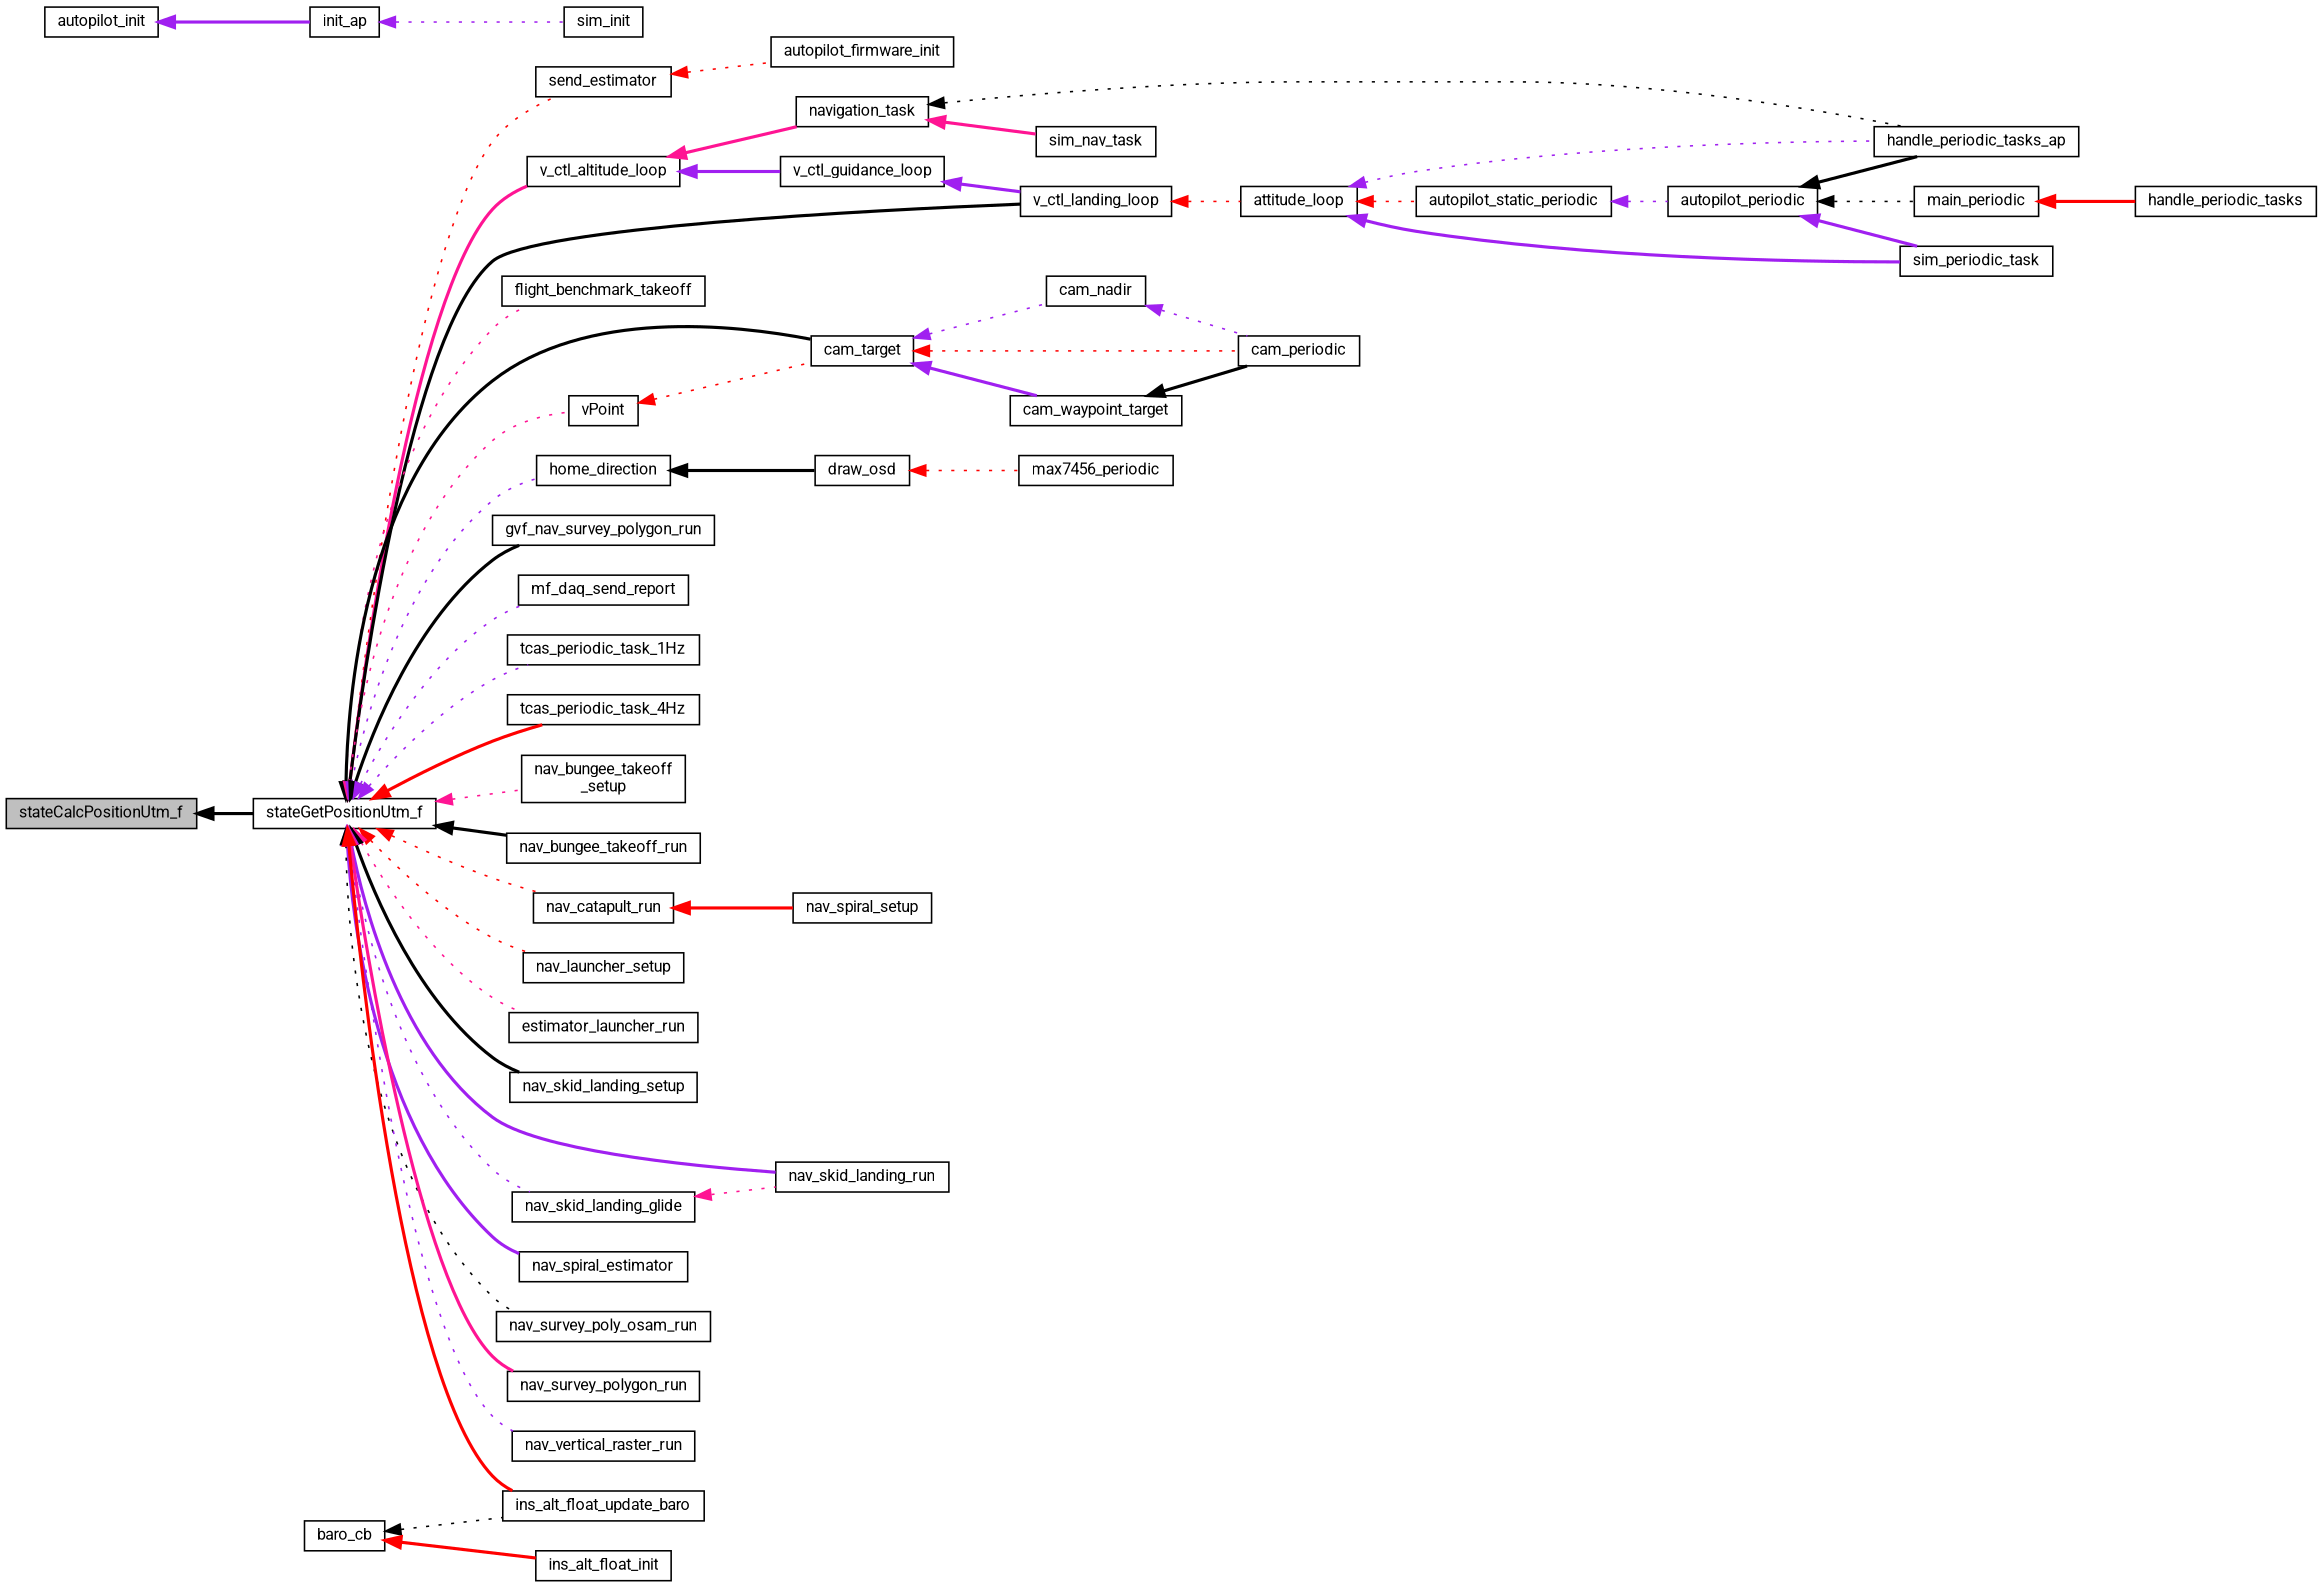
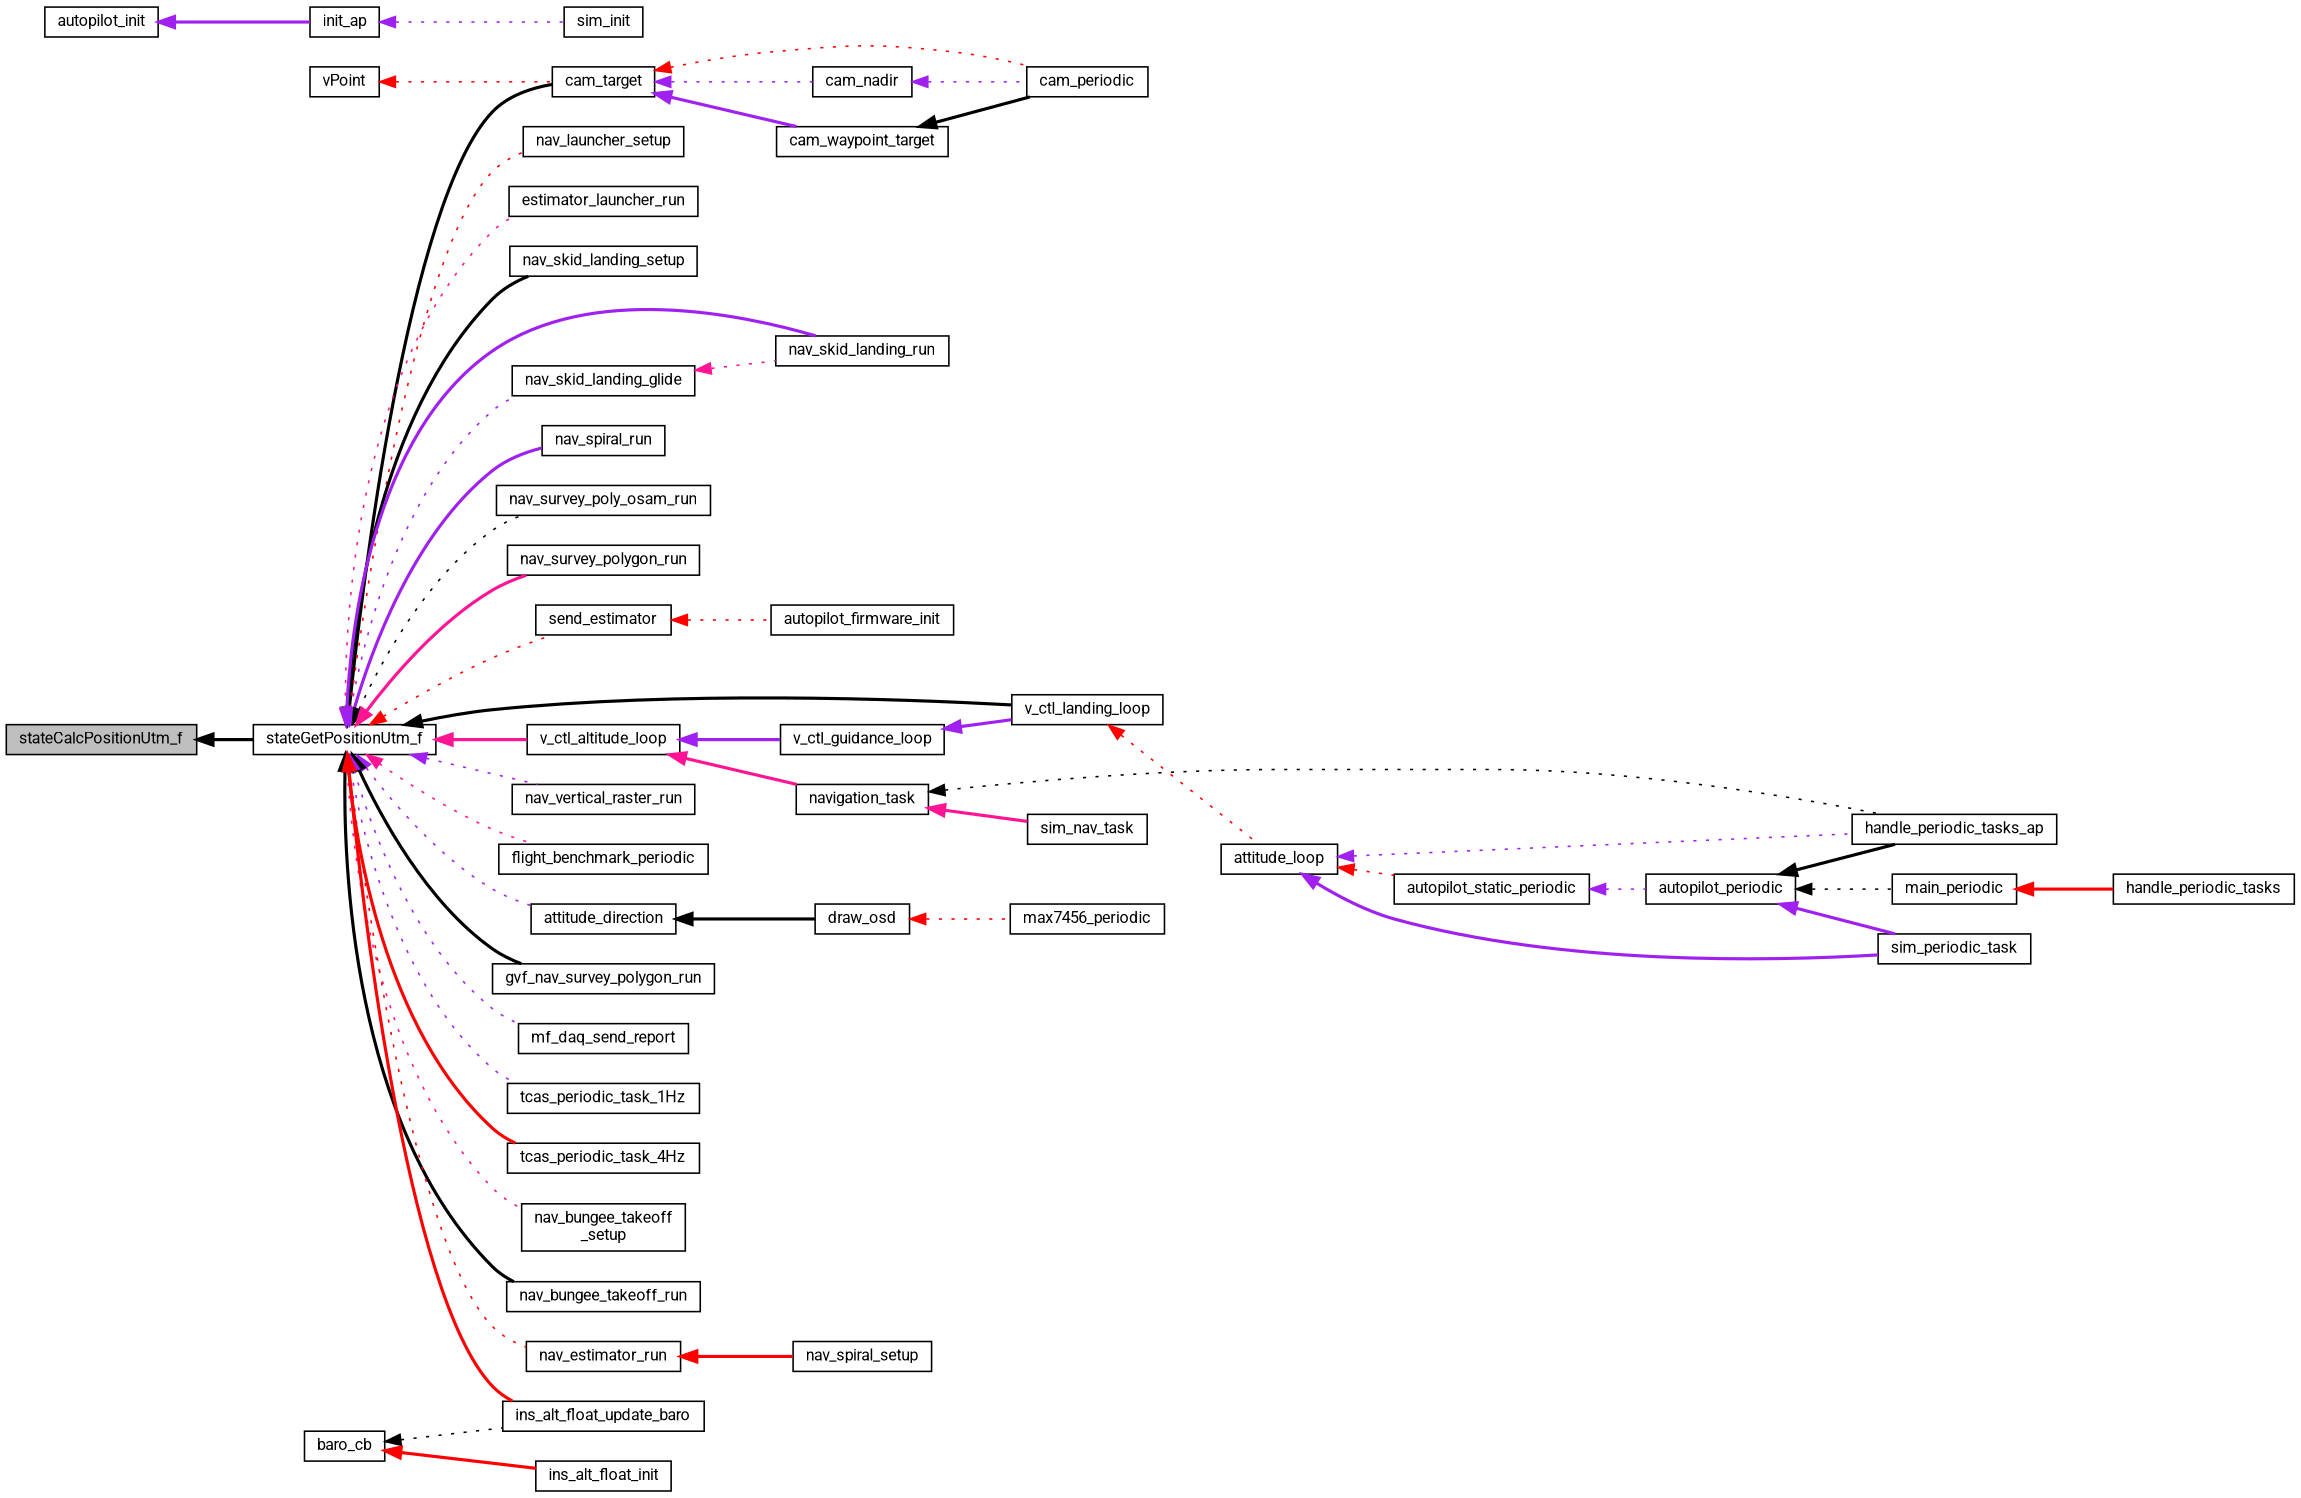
node "flight_benchmark_takeoff": label "flight_benchmark_takeoff" -> "flight_benchmark_periodic"
node "home_direction": label "home_direction" -> "attitude_direction"
edge "vPoint" -> "stateGetPositionUtm_f": removed
node "nav_catapult_run": label "nav_catapult_run" -> "nav_estimator_run"
node "nav_spiral_estimator": label "nav_spiral_estimator" -> "nav_spiral_run"
